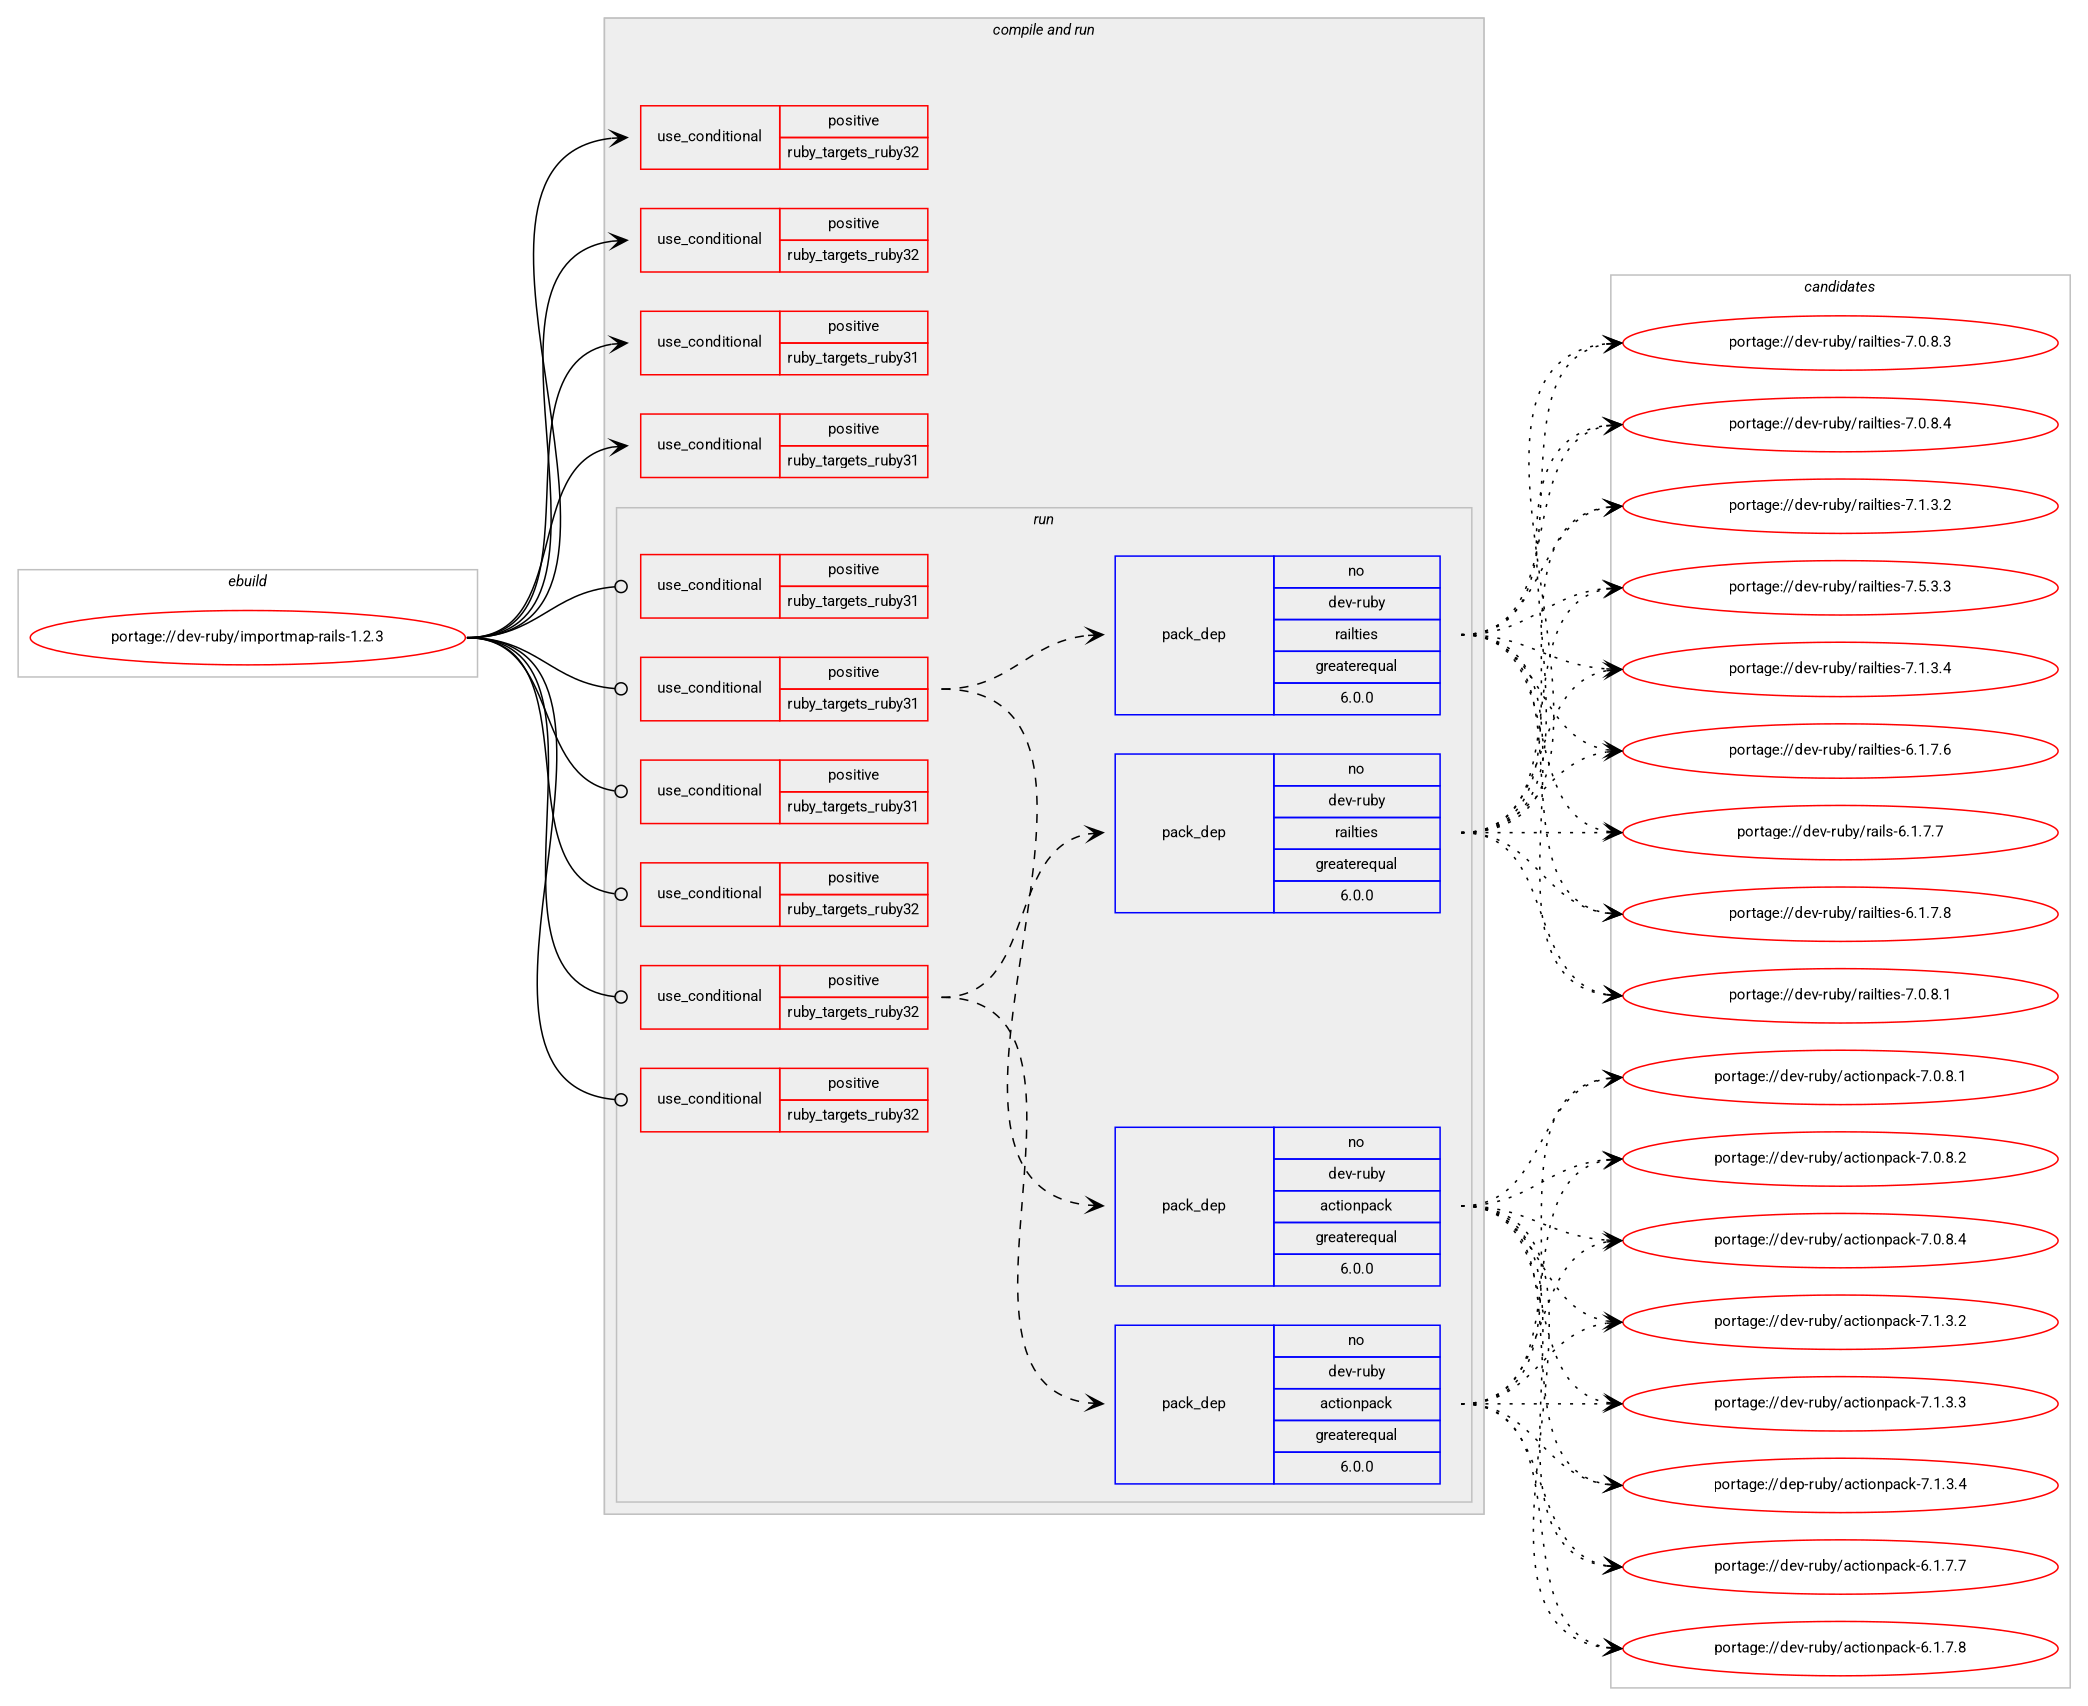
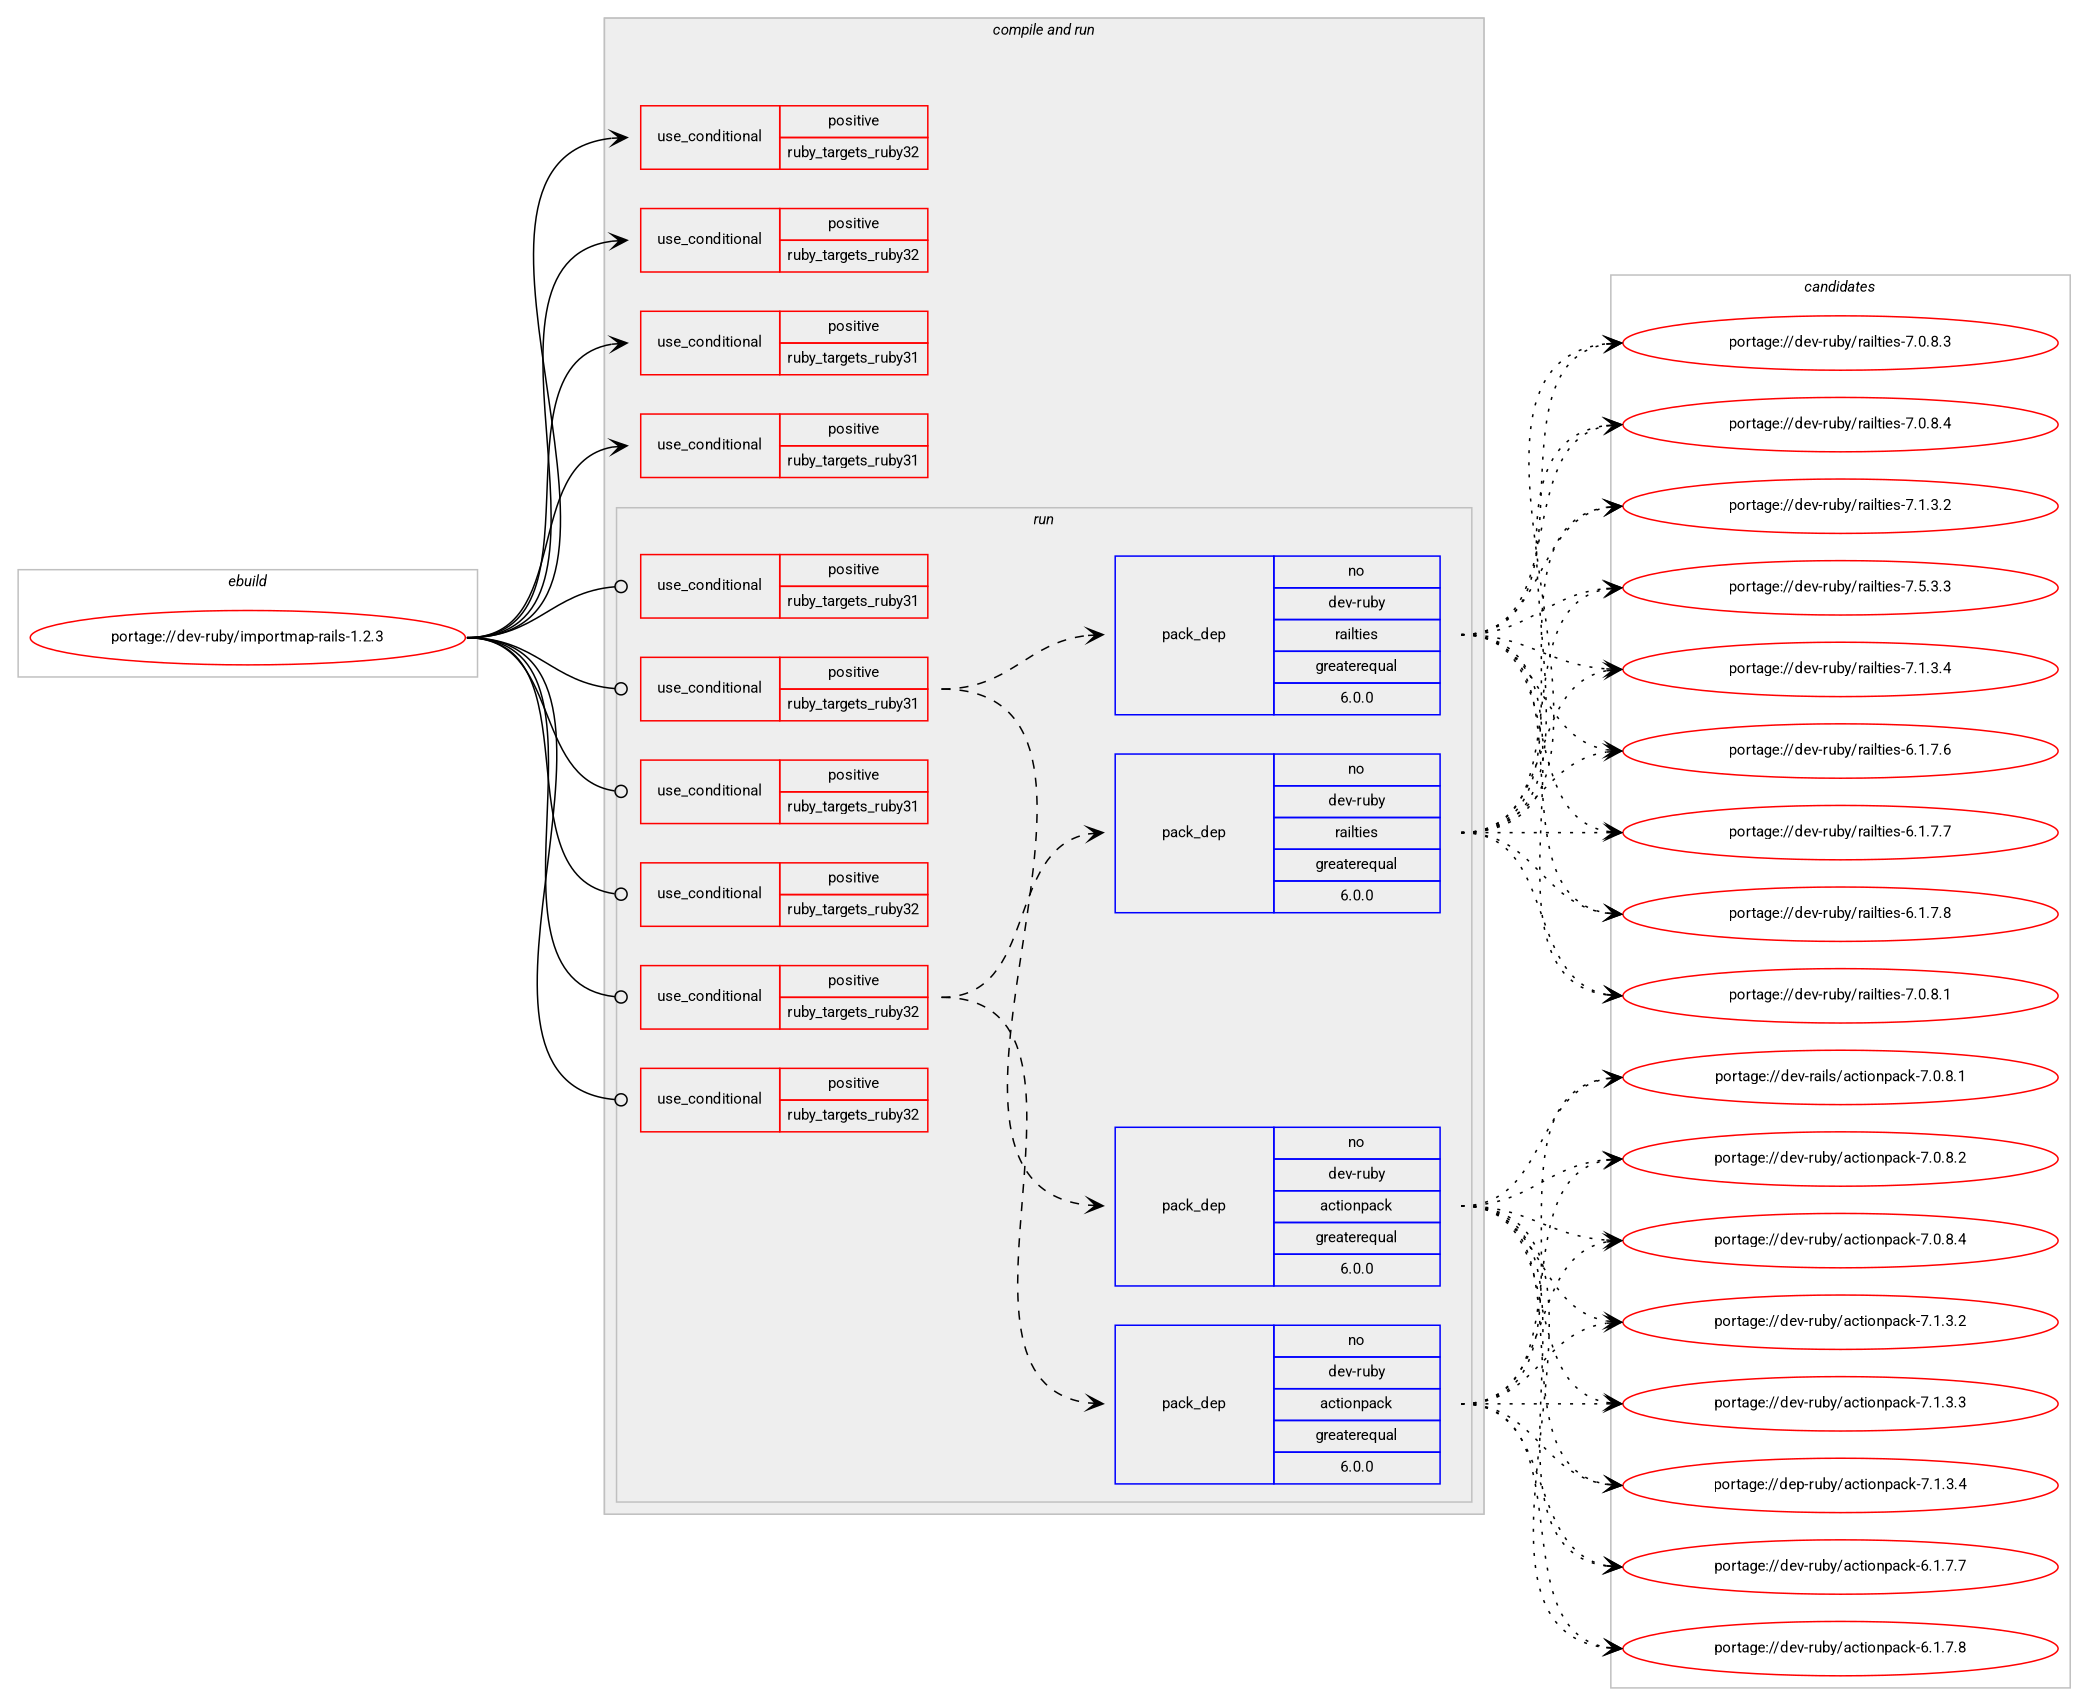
node "portage://dev-ruby/rails-6.1.7.7": label "portage://dev-ruby/rails-6.1.7.7" -> "portage://dev-ruby/railties-6.1.7.7"
node "portage://dev-ruby/actionpack-7.0.8.1": label "portage://dev-ruby/actionpack-7.0.8.1" -> "portage://dev-rails/actionpack-7.0.8.1"
